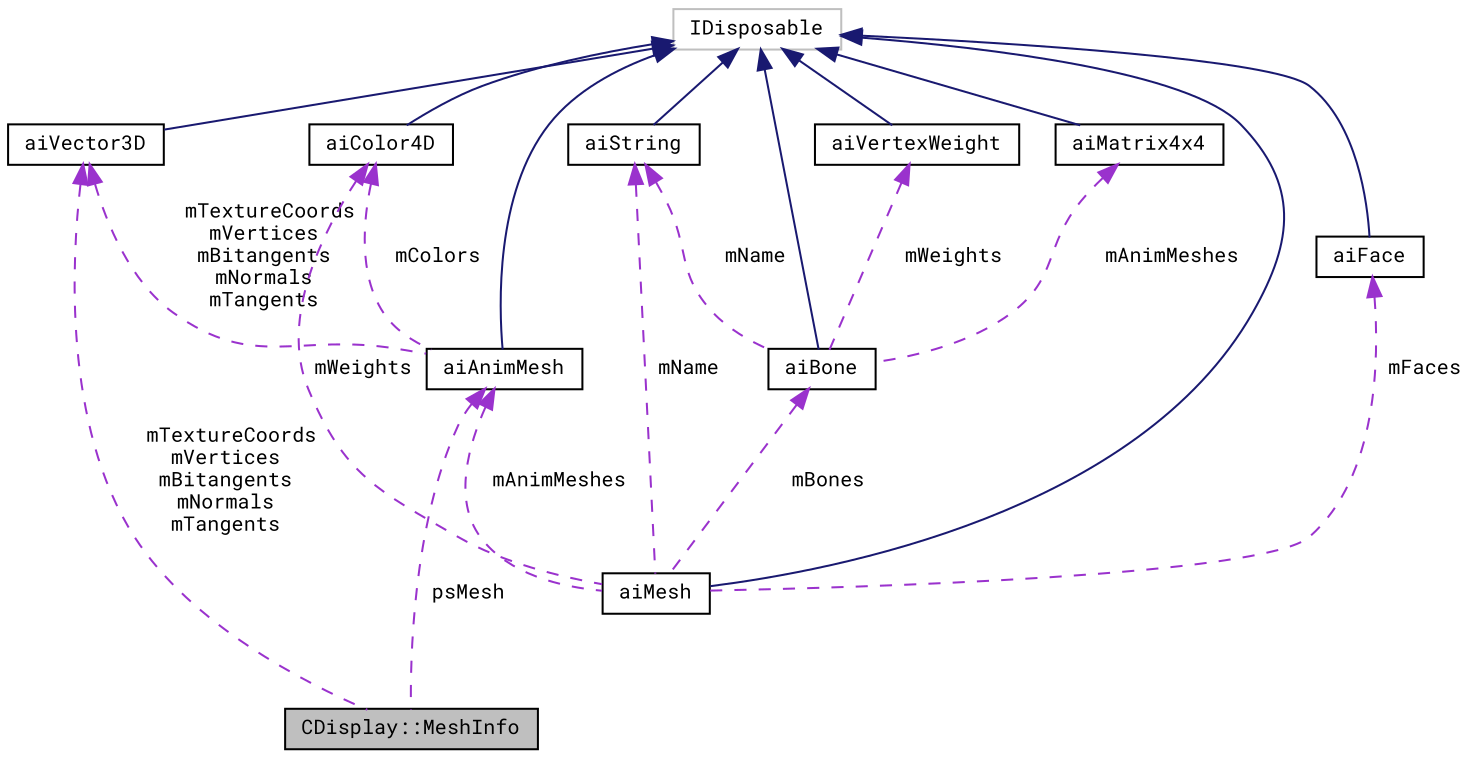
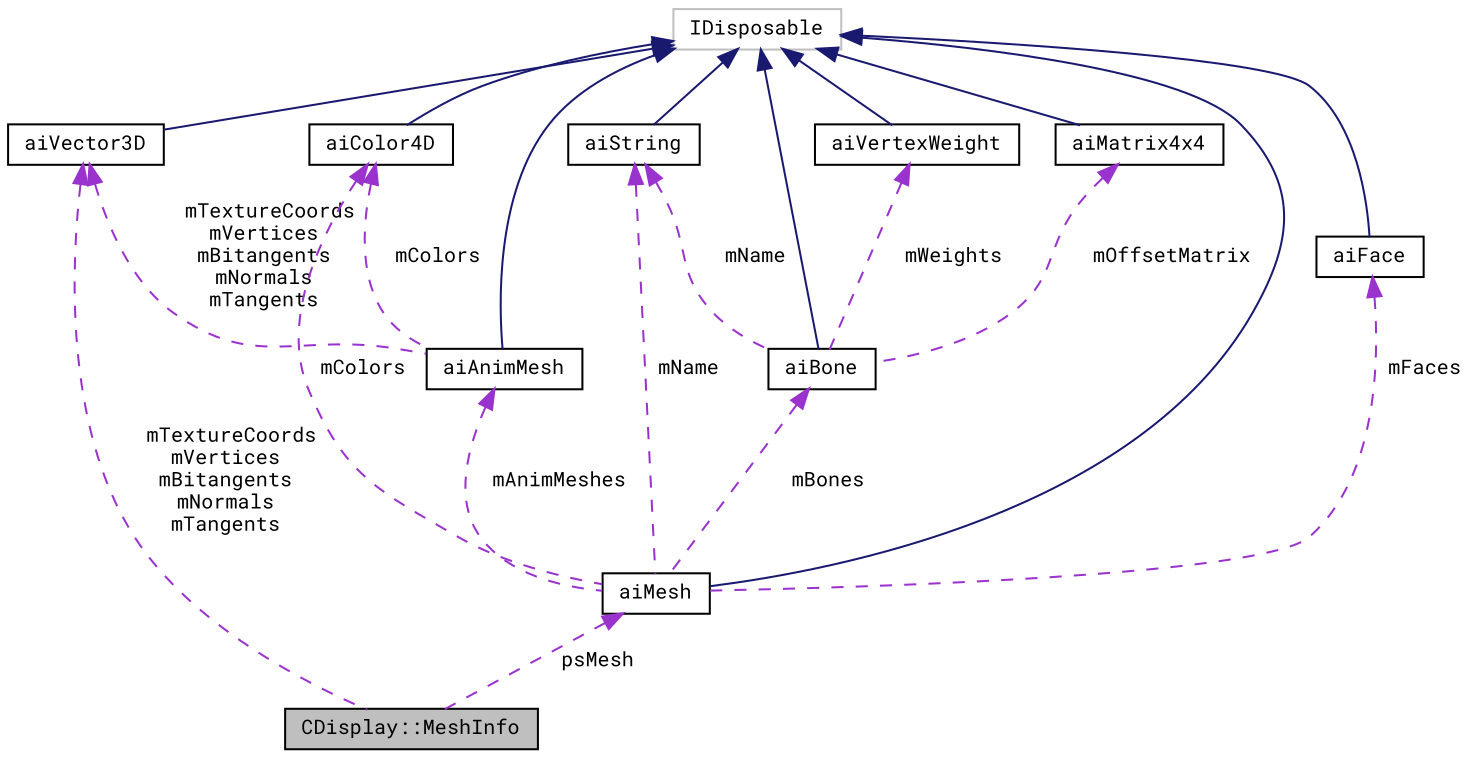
edge "aiBone" -> "aiMatrix4x4": label " mAnimMeshes" -> " mOffsetMatrix"
edge "aiMesh" -> "aiColor4D": label " mWeights" -> " mColors"
edge "CDisplay::MeshInfo" -> "aiAnimMesh": now "CDisplay::MeshInfo" -> "aiMesh"
